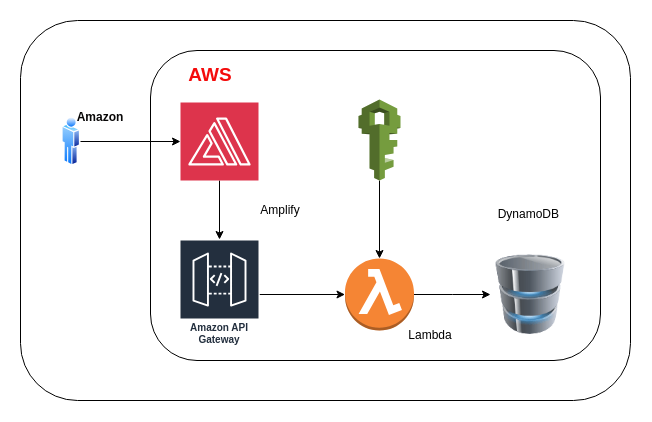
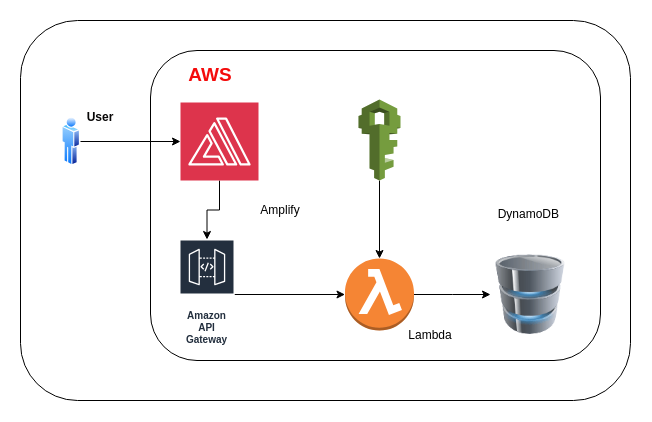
node "Amazon": label "Amazon" -> "User"
node "Amazon API Gateway": size 80x110 -> 55x110
